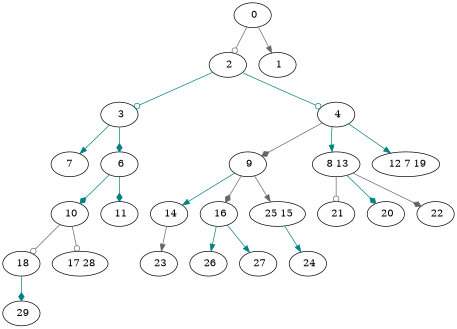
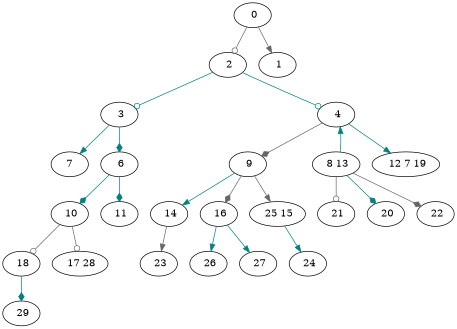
edge "4" -> "8 13": reversed
